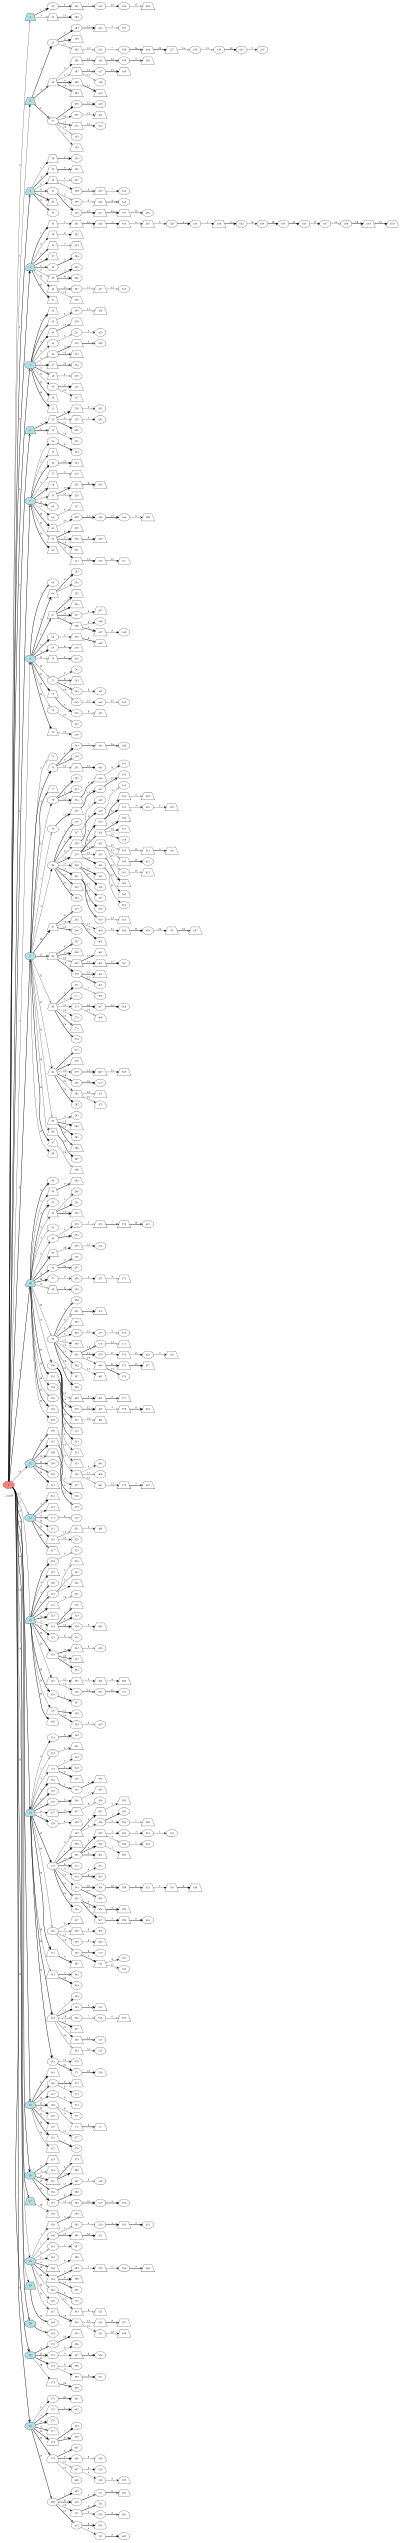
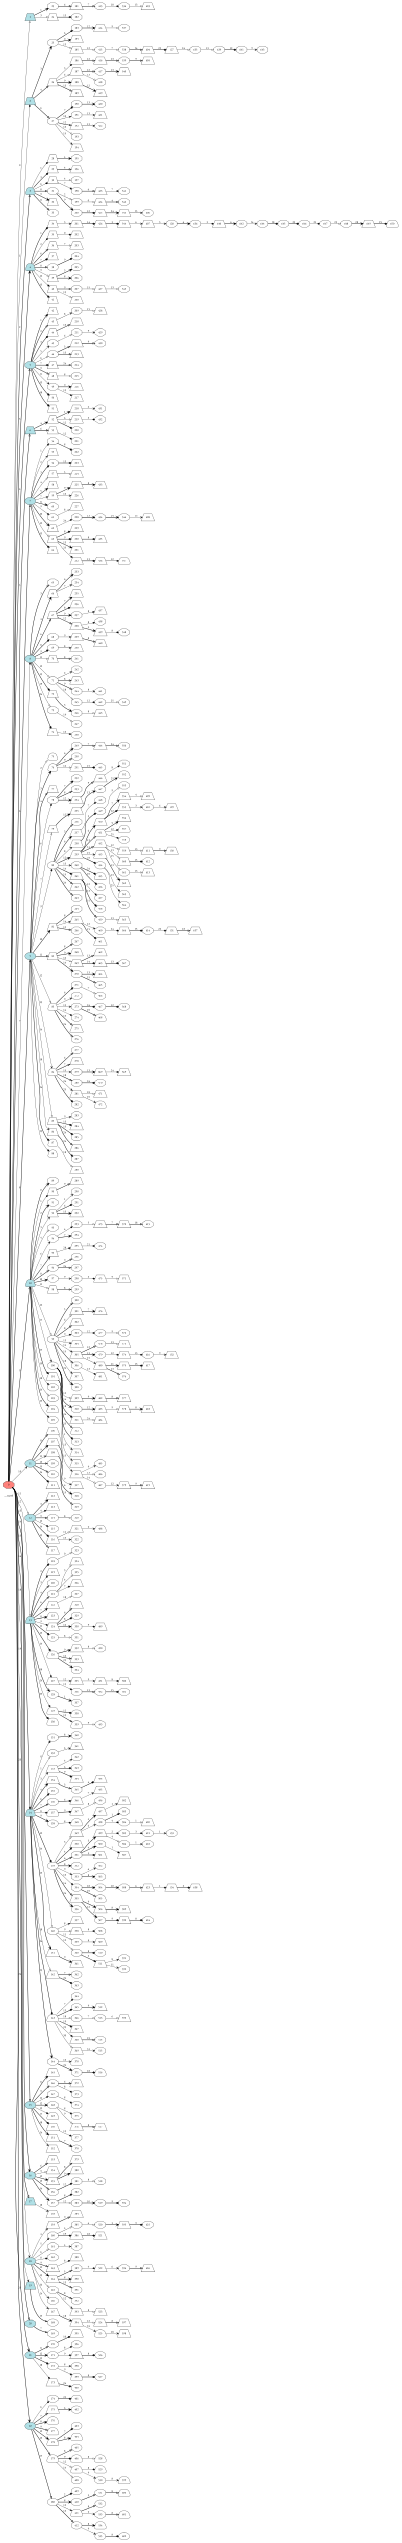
node "79": shape octagon -> trapezium
edge "273" -> "468": style solid -> bold
